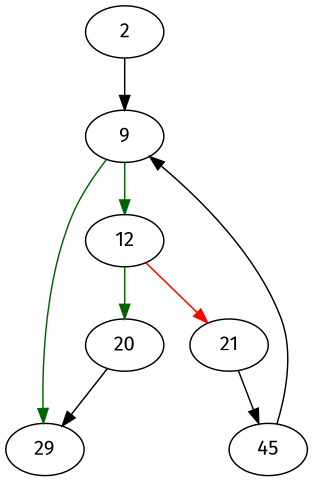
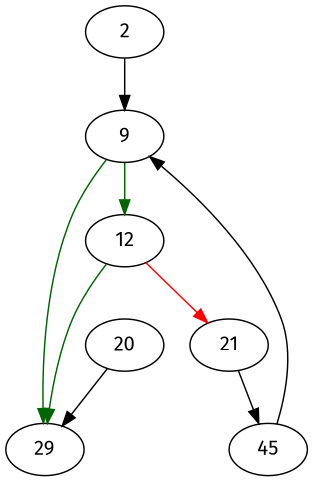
edge "12" -> "20": now "12" -> "29"
